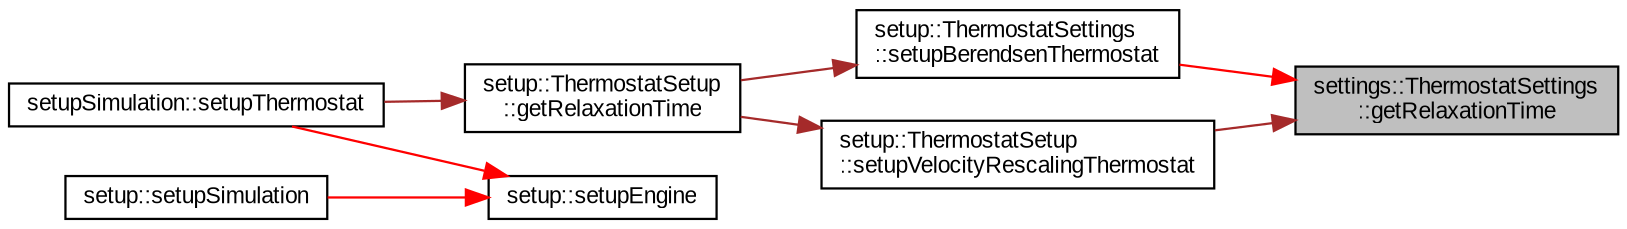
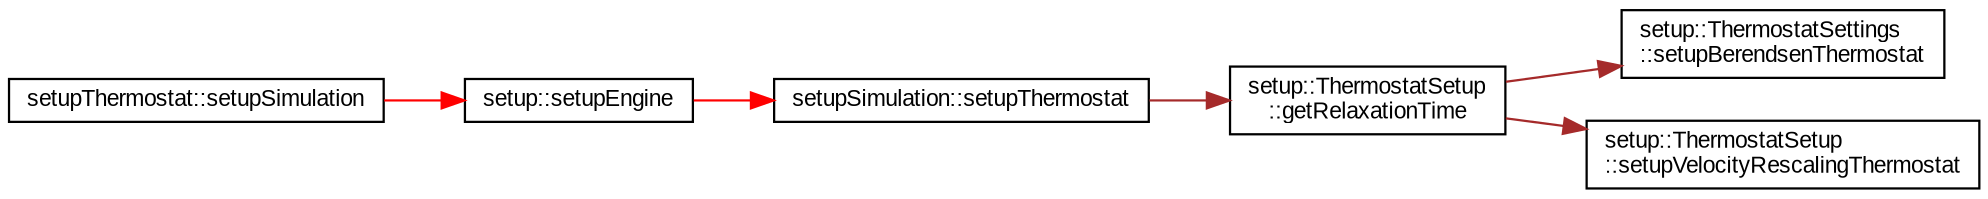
node "settings::ThermostatSettings ::getRelaxationTime": removed
edge "setupSimulation::setupThermostat" -> "setup::setupEngine": reversed
node "setup::setupSimulation": label "setup::setupSimulation" -> "setupThermostat::setupSimulation"
